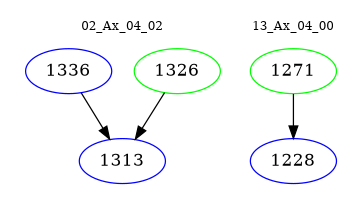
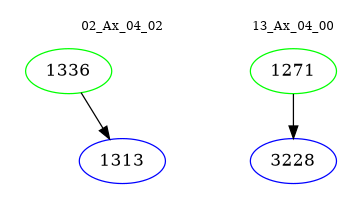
node "1336": color blue -> green
node "1326": removed
node "1228": label "1228" -> "3228"
